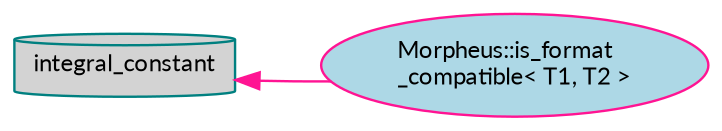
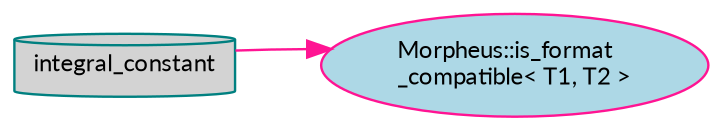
edge "Morpheus::is_format _compatible< T1, T2 >" -> "integral_constant": reversed
